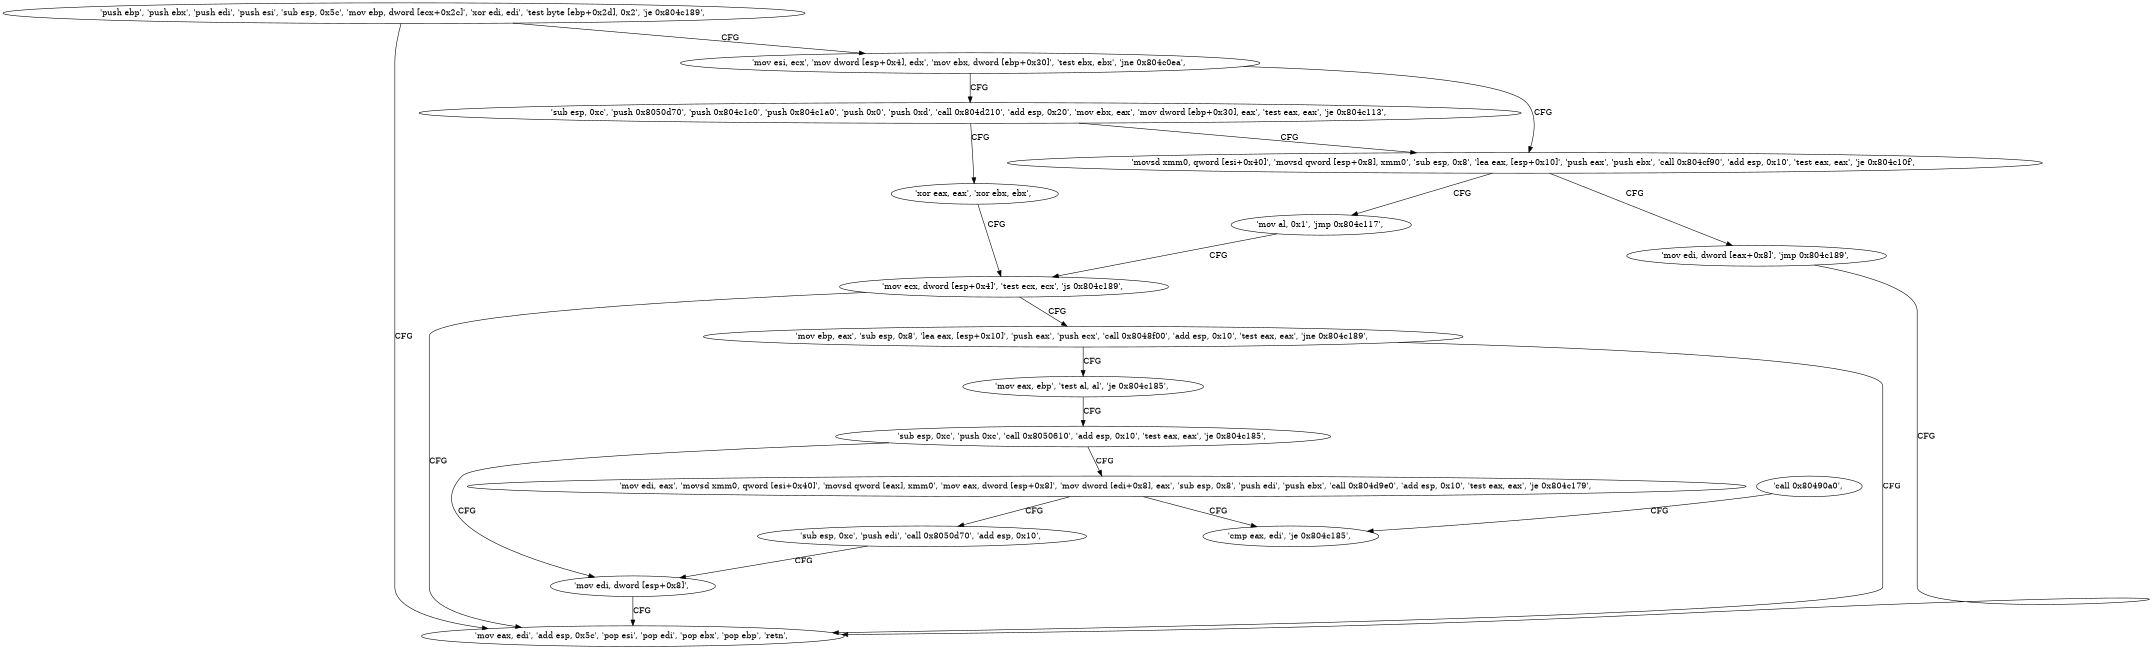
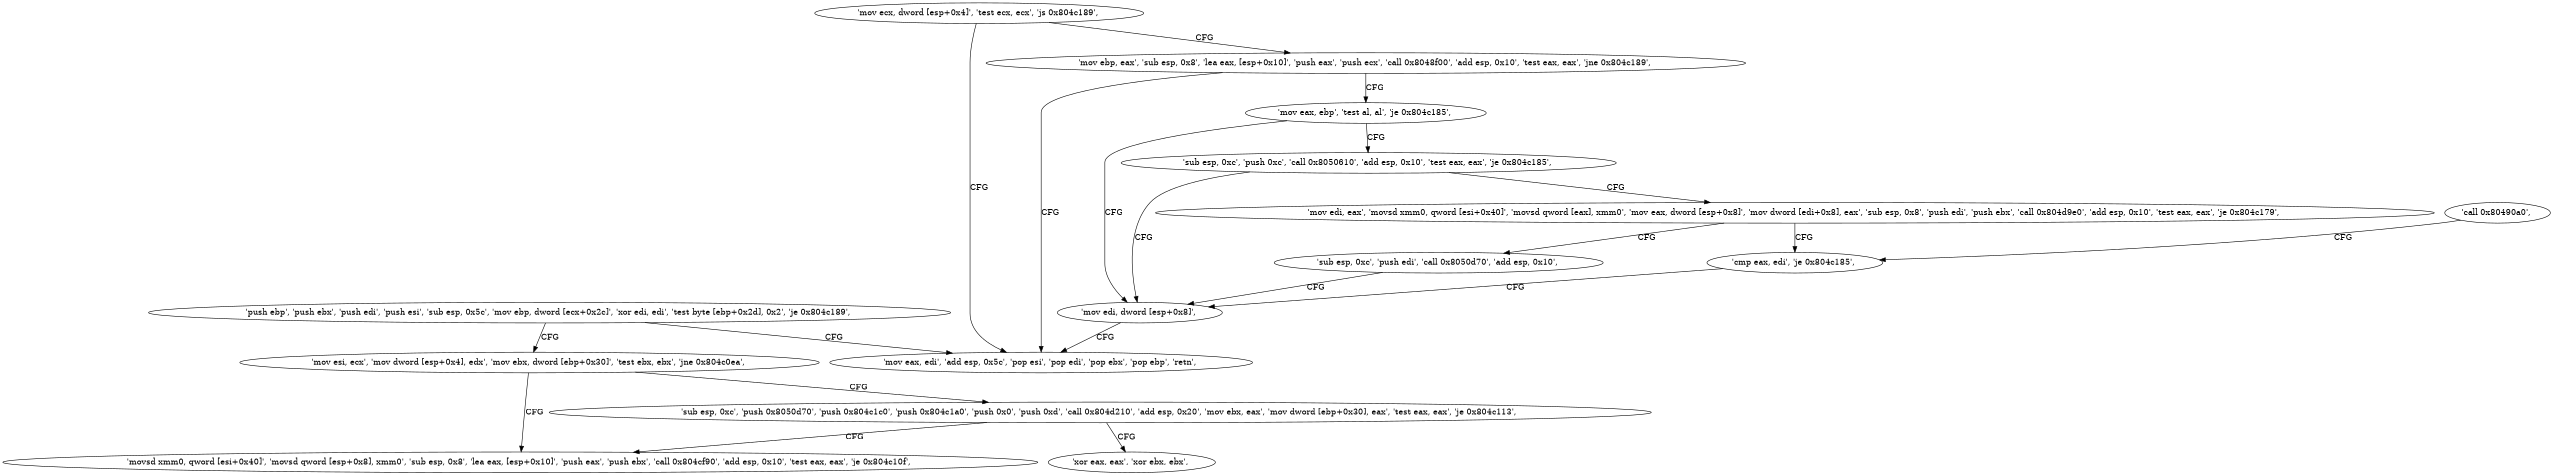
edge "'mov eax, ebp', 'test al, al', 'je 0x804c185'," -> "'mov edi, dword [esp+0x8]',": added, label "CFG"
node "'mov al, 0x1', 'jmp 0x804c117',": removed
edge "'xor eax, eax', 'xor ebx, ebx'," -> "'mov ecx, dword [esp+0x4]', 'test ecx, ecx', 'js 0x804c189',": removed, label "CFG"
node "'mov edi, dword [eax+0x8]', 'jmp 0x804c189',": removed
edge "'cmp eax, edi', 'je 0x804c185'," -> "'mov edi, dword [esp+0x8]',": added, label "CFG"
